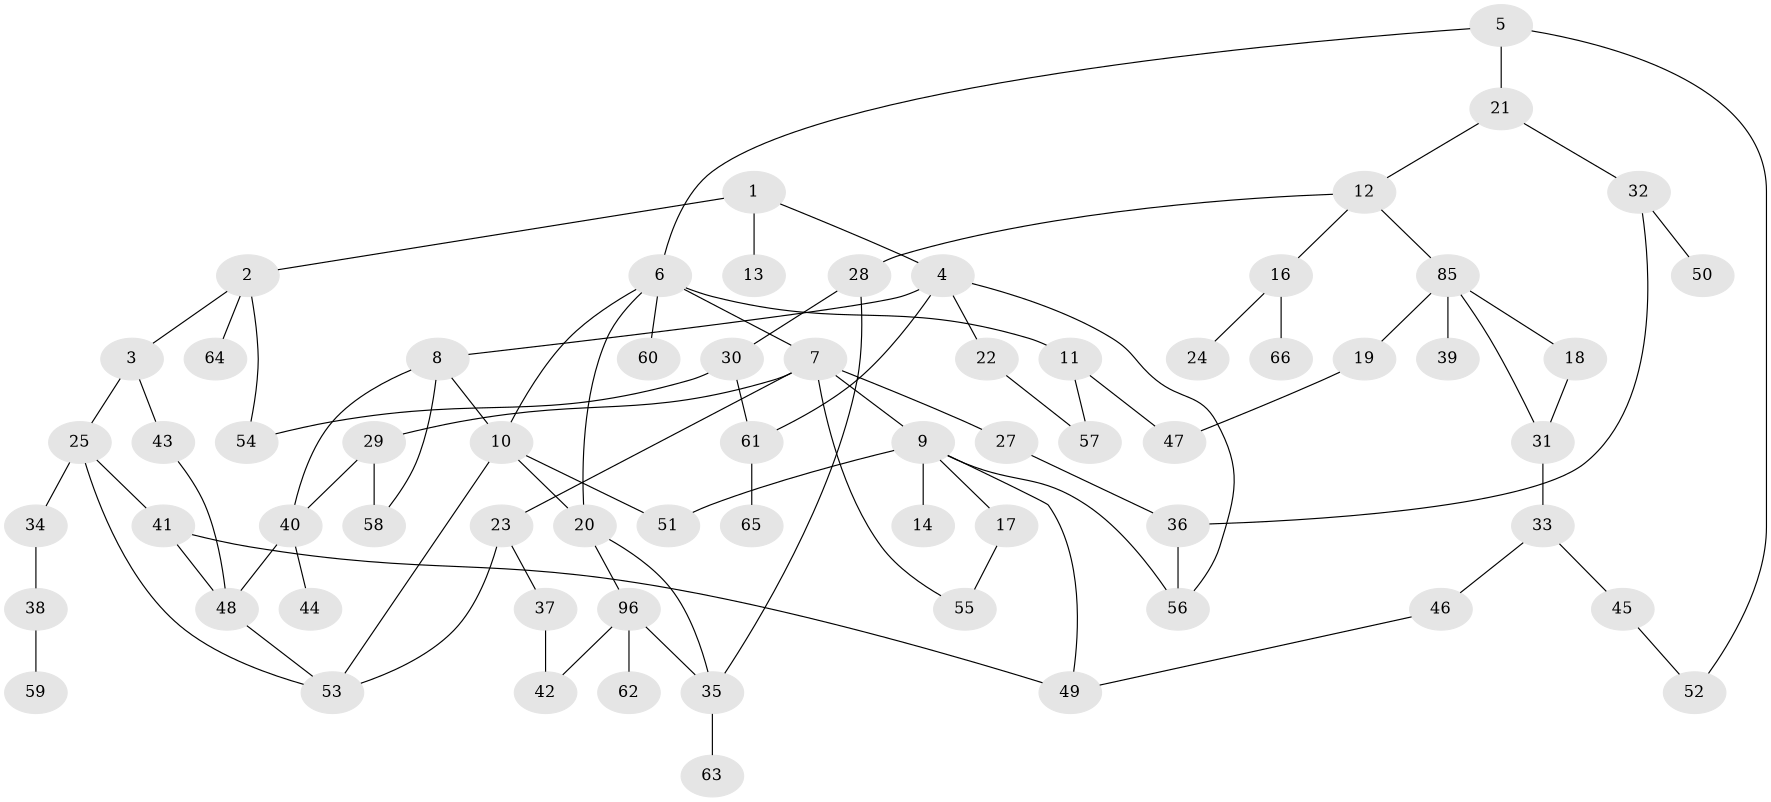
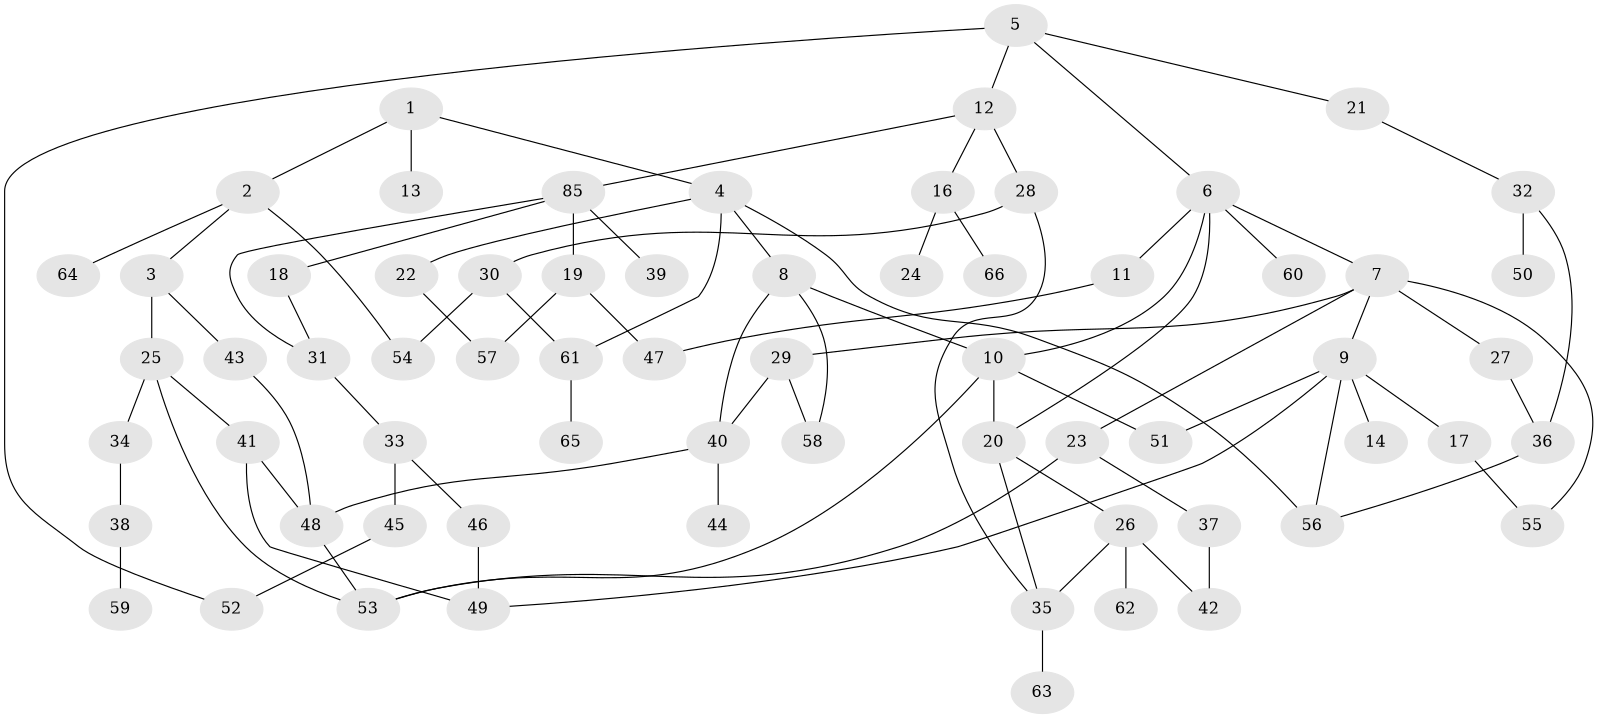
edge "21" -- "12": now "5" -- "12"
edge "11" -- "57": now "19" -- "57"
node "96": label "96" -> "26"
